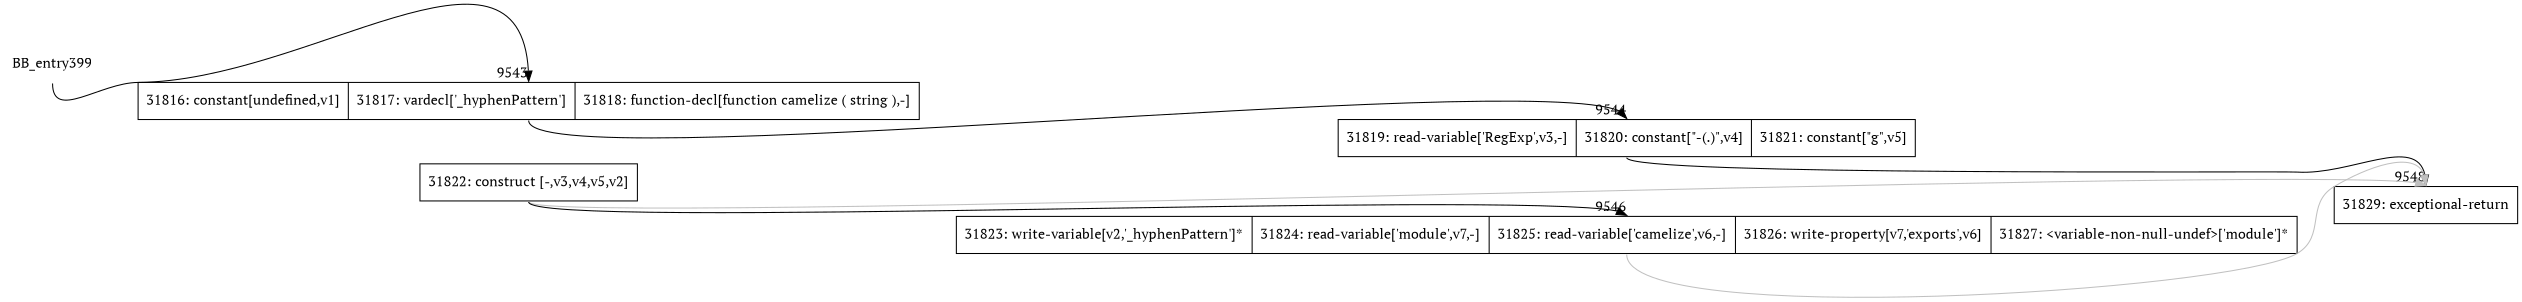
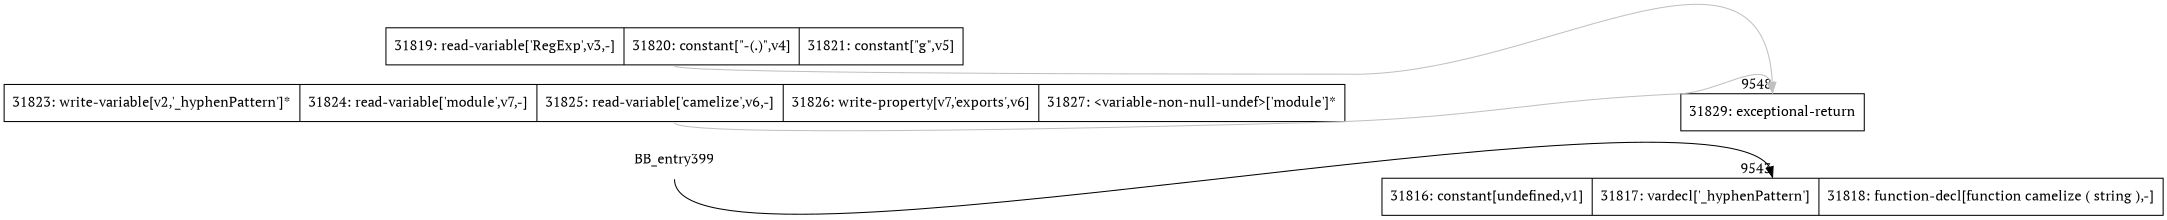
edge "31816: constant[undefined,v1]" -> "31819: read-variable['RegExp',v3,-]": removed
edge "31819: read-variable['RegExp',v3,-]" -> "31829: exceptional-return": color black -> gray
node "31822: construct [-,v3,v4,v5,v2]": removed
